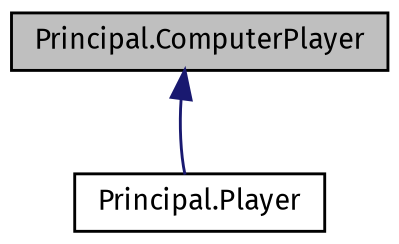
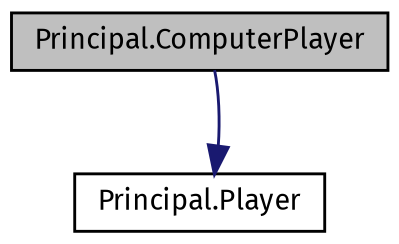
edge "Principal.Player" -> "Principal.ComputerPlayer": reversed
